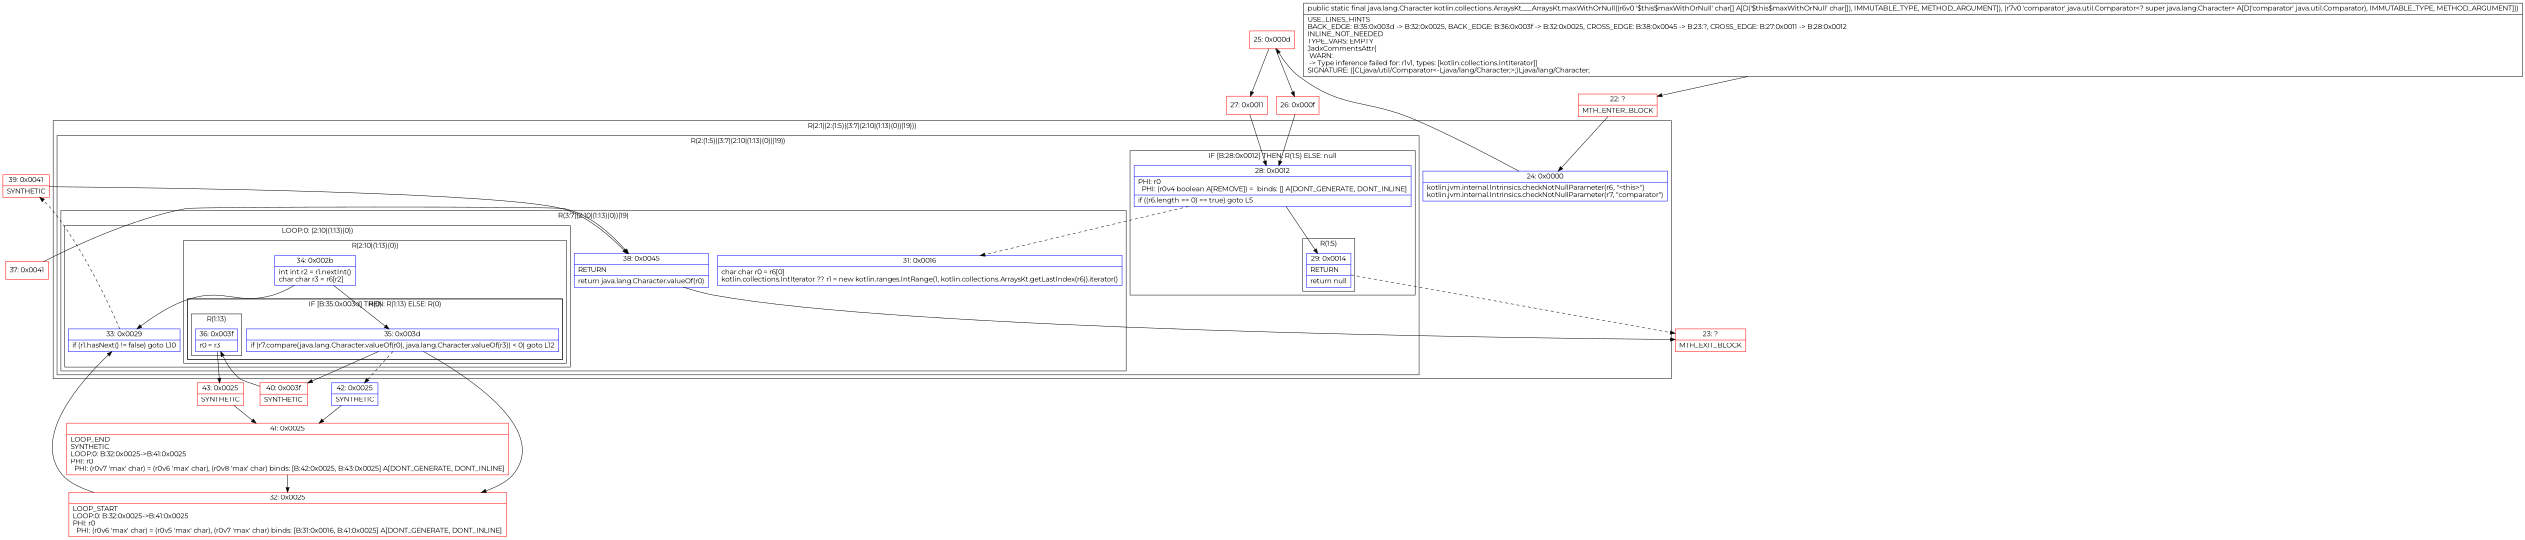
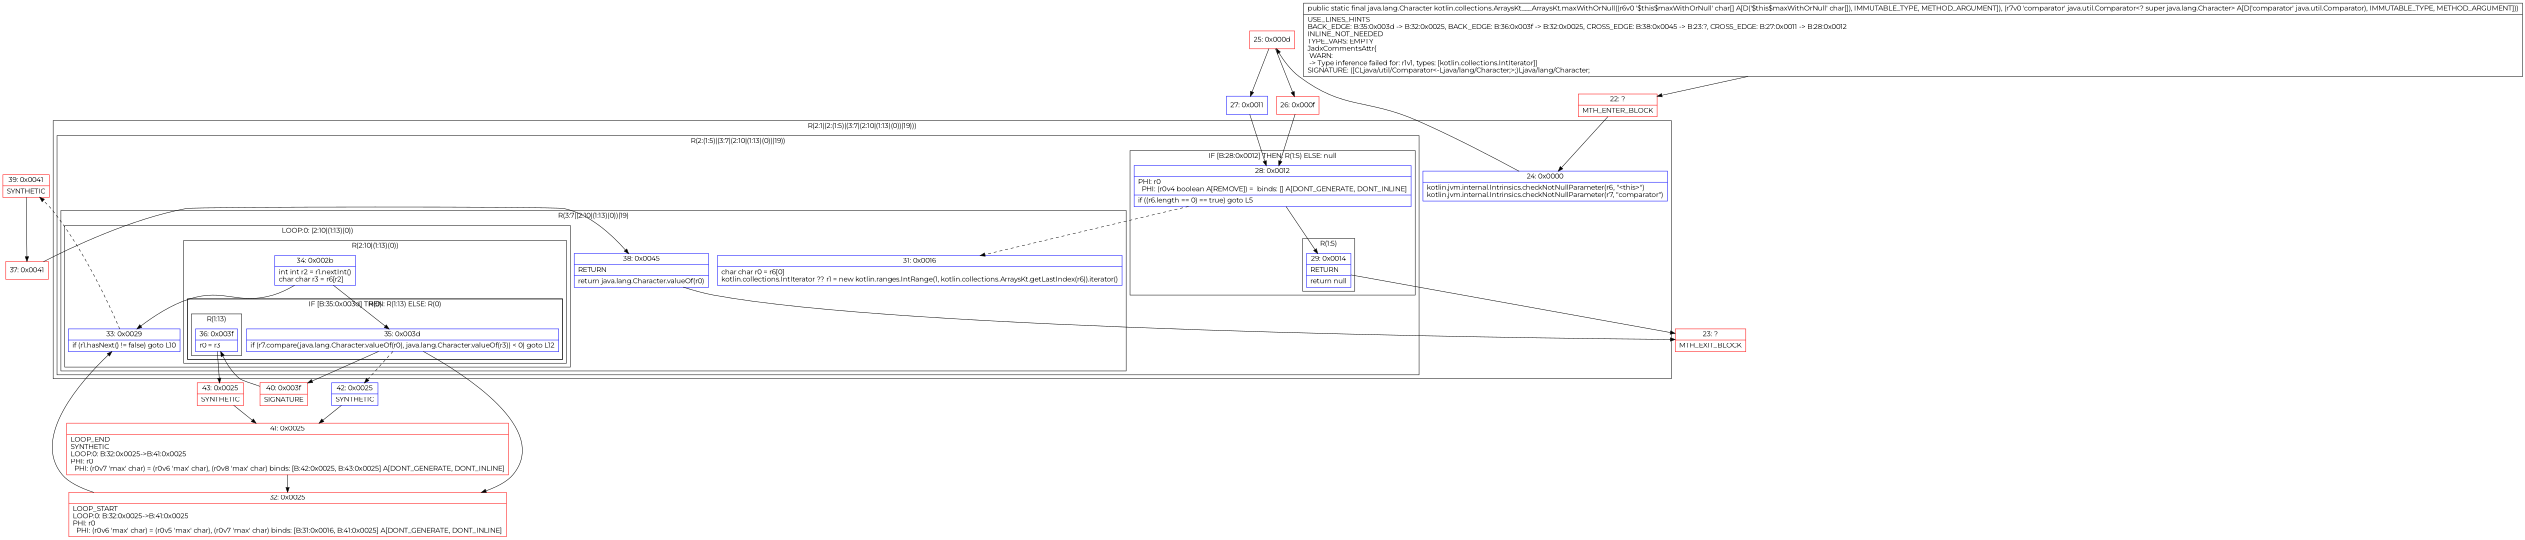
node "27: 0x0011": color red -> blue
edge "39: 0x0041" -> "38: 0x0045": now "39: 0x0041" -> "37: 0x0041"
edge "29: 0x0014" -> "23: ?": style dashed -> solid
node "40: 0x003f": text "SYNTHETIC" -> "SIGNATURE"
